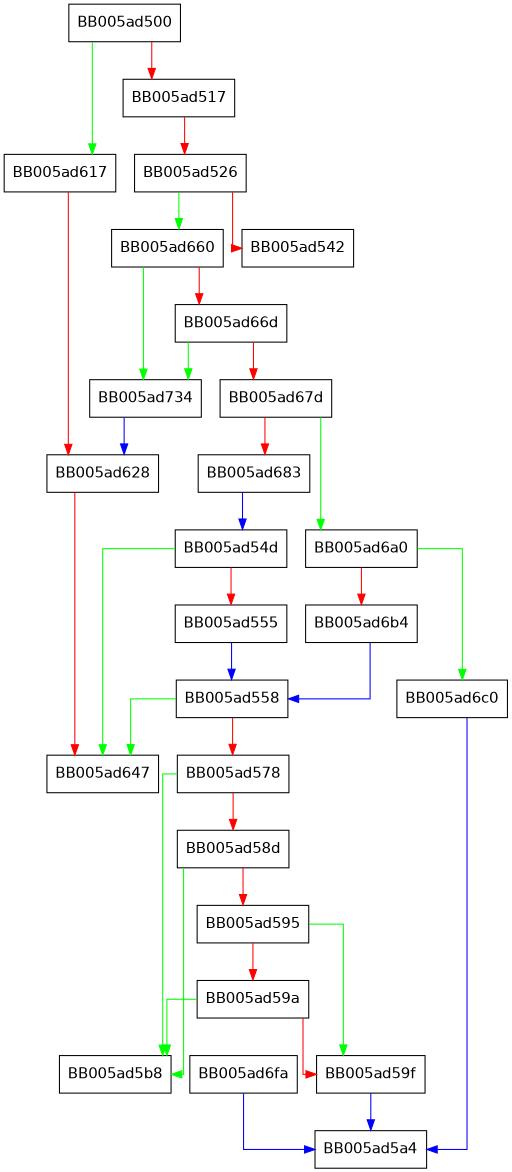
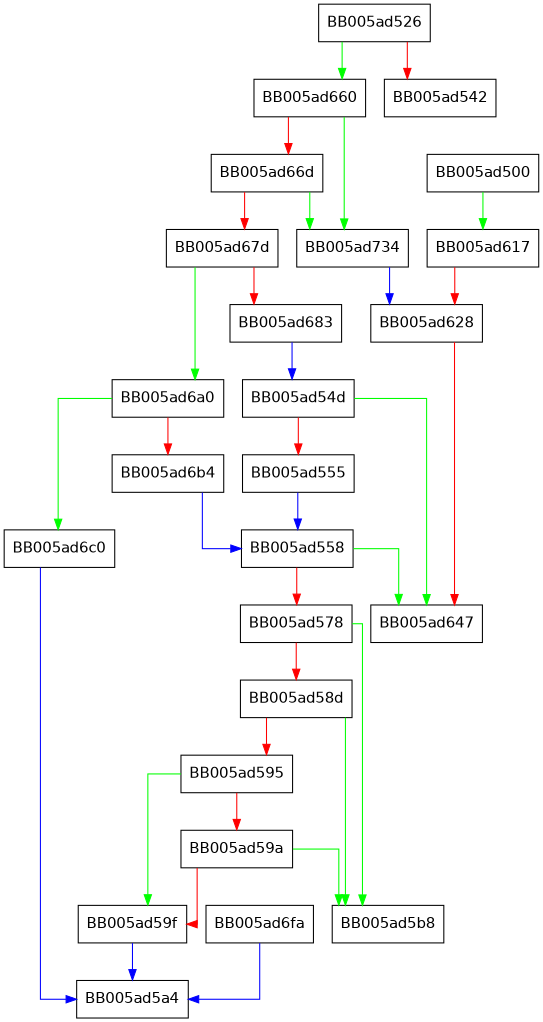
node "BB005ad517": removed
